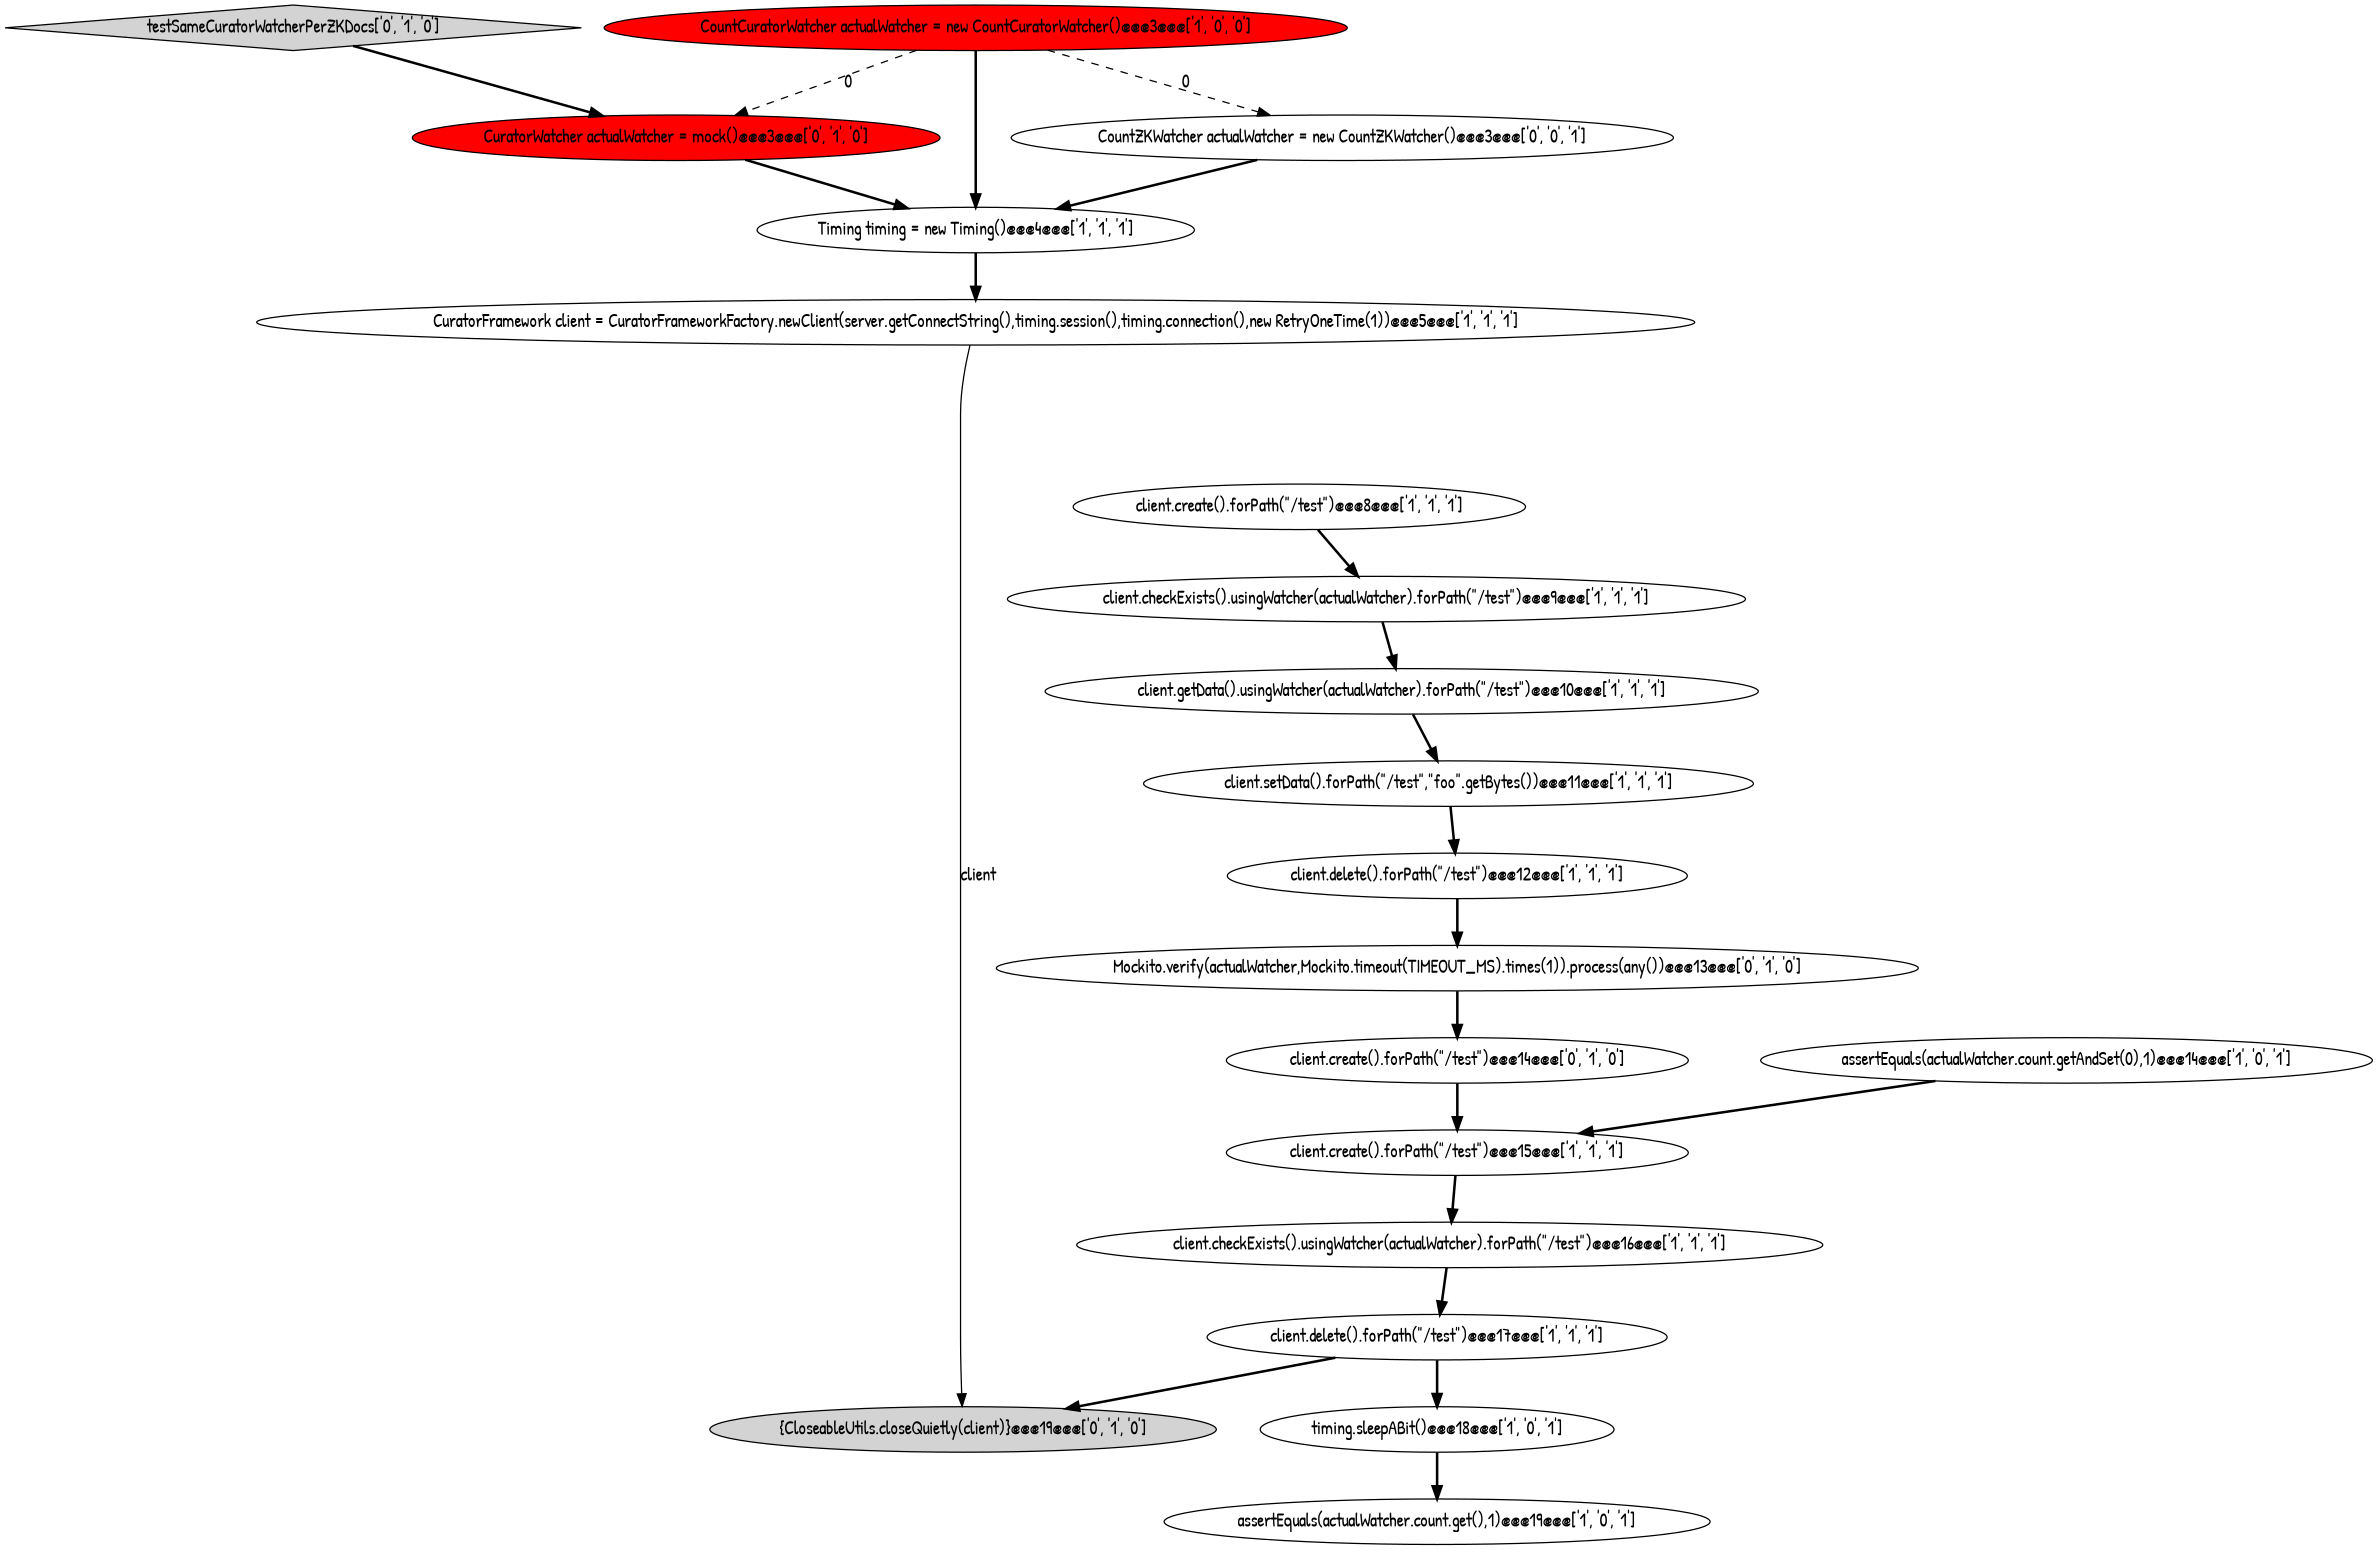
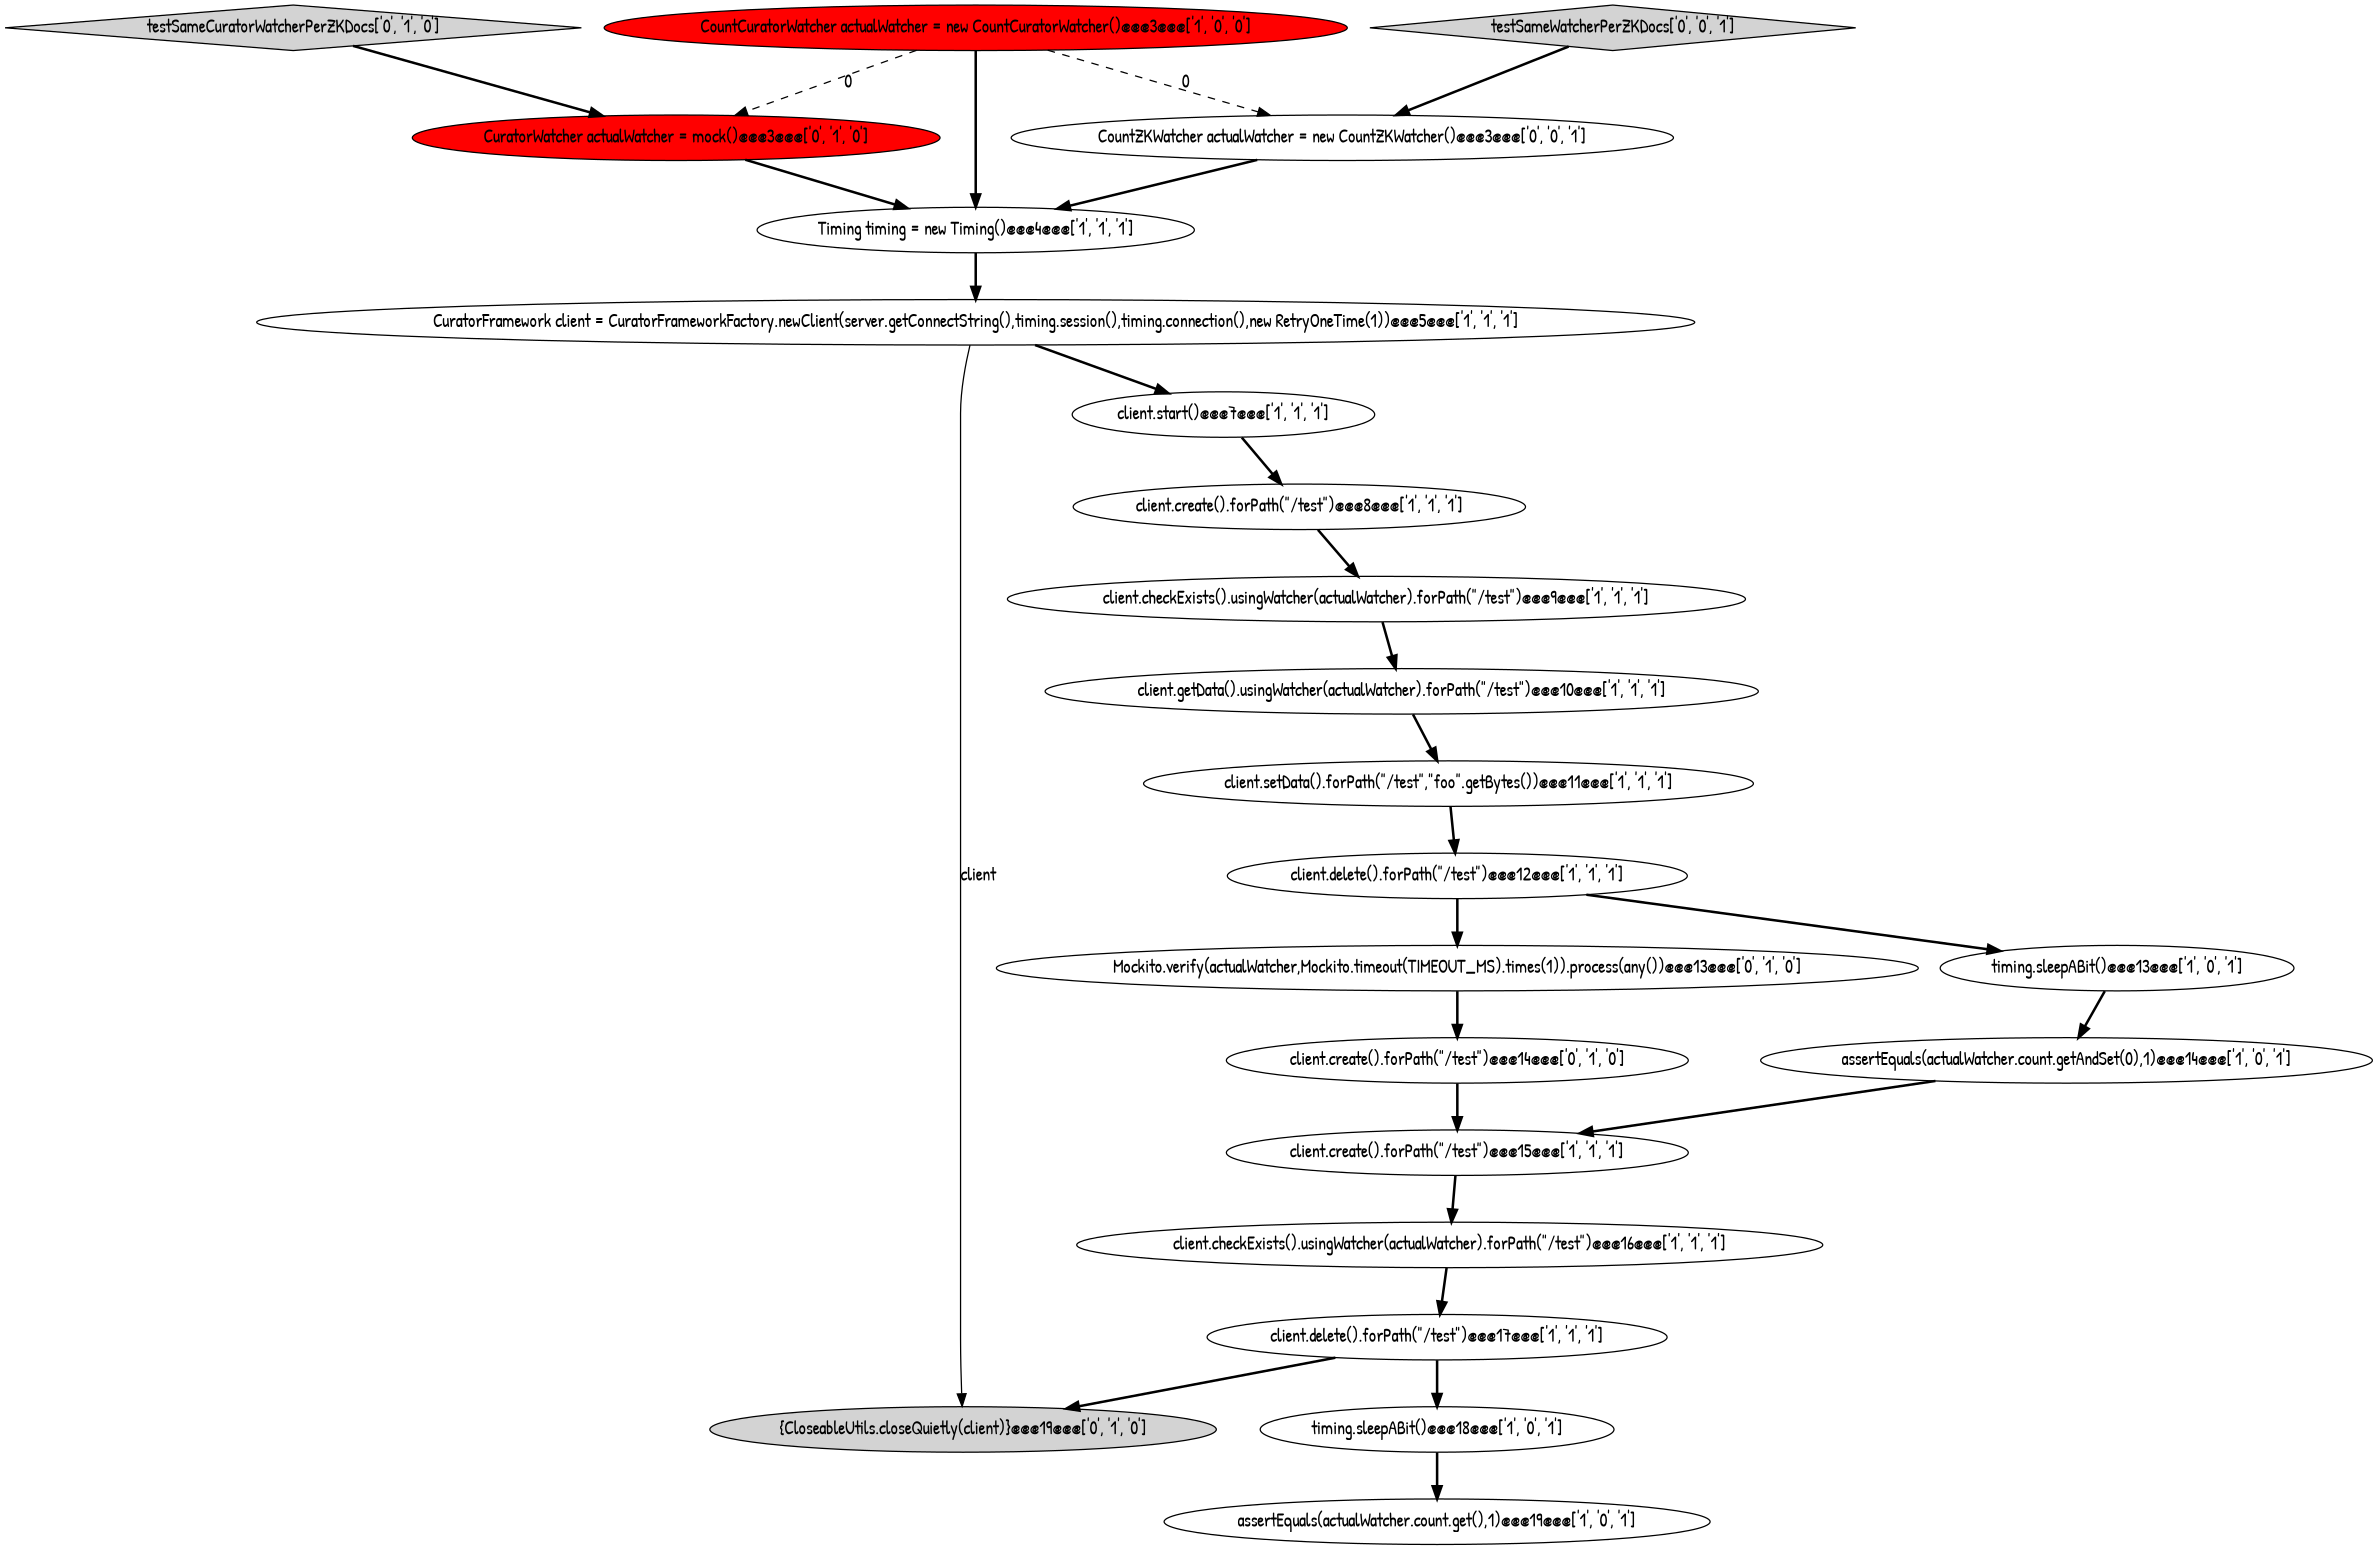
node "testSameWatcherPerZKDocs['0', '0', '1']": added
node "client.start()@@@7@@@['1', '1', '1']": added
node "timing.sleepABit()@@@13@@@['1', '0', '1']": added
